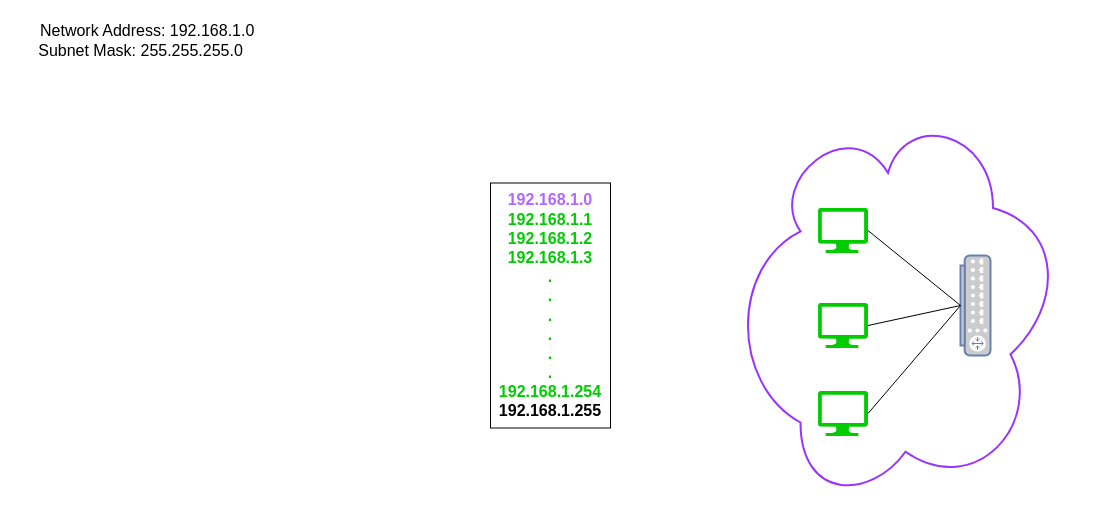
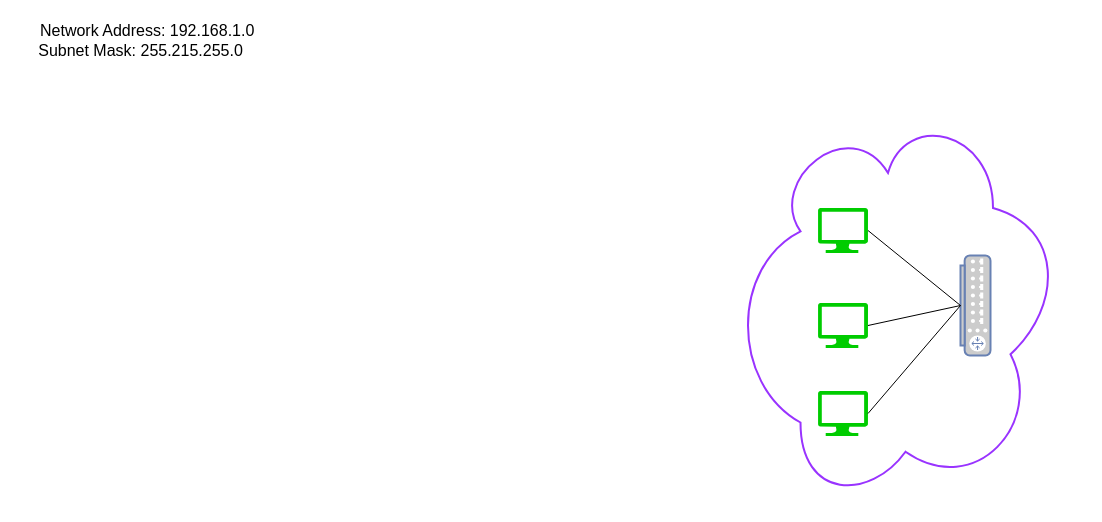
node "Network Address: 192.168.1.0Subnet Mask: 255.255.255.0": label "Network Address: 192.168.1.0Subnet Mask: 255.255.255.0" -> "Network Address: 192.168.1.0Subnet Mask: 255.215.255.0"
node "192.168.1.0 192.168.1.1 192.168.1.2 192.168.1.3 . . . . . . 192.168.1.254 192.168.1.255": removed
